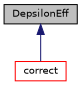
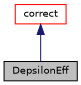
edge "correct" -> "DepsilonEff": reversed
